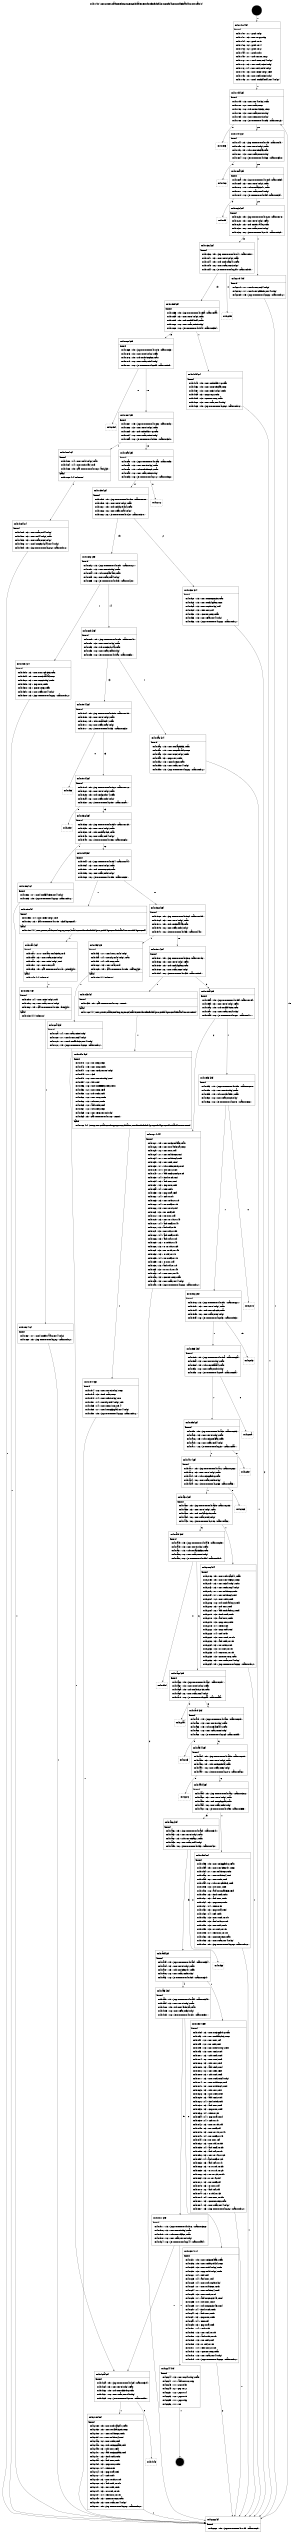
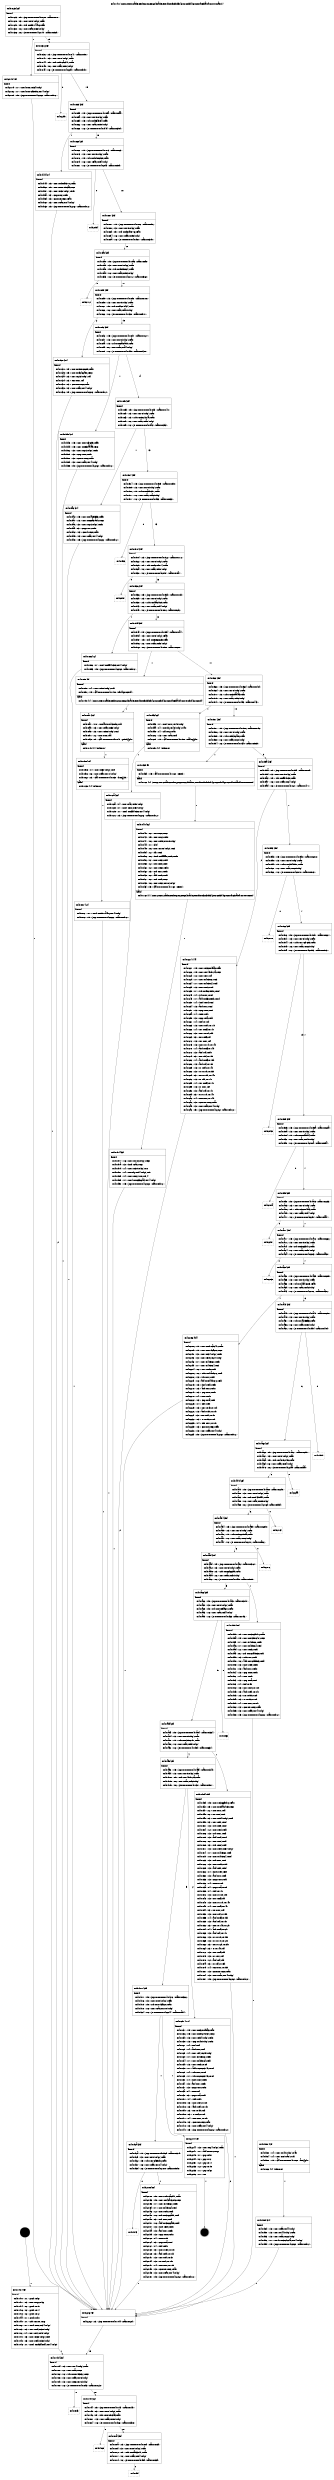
edge "0x40180a [25]" -> "0x401823 [25]": removed, label "20"
edge "0x401887 [25]" -> "0x401b80 [13]": removed, label "1"
edge "0x401c0a [23]" -> "0x401b2a [25]": now "0x401c0a [23]" -> "0x4022c2 [5]"
